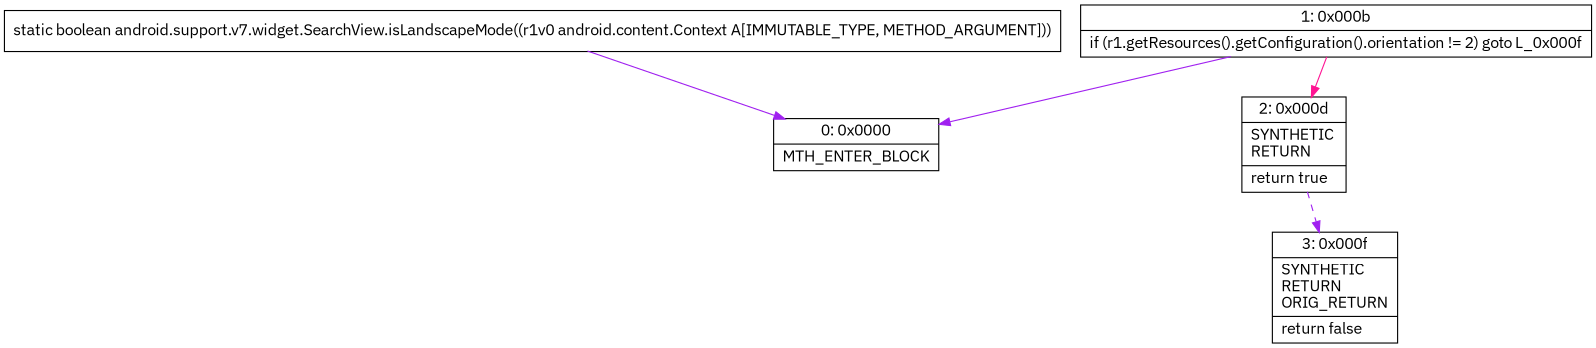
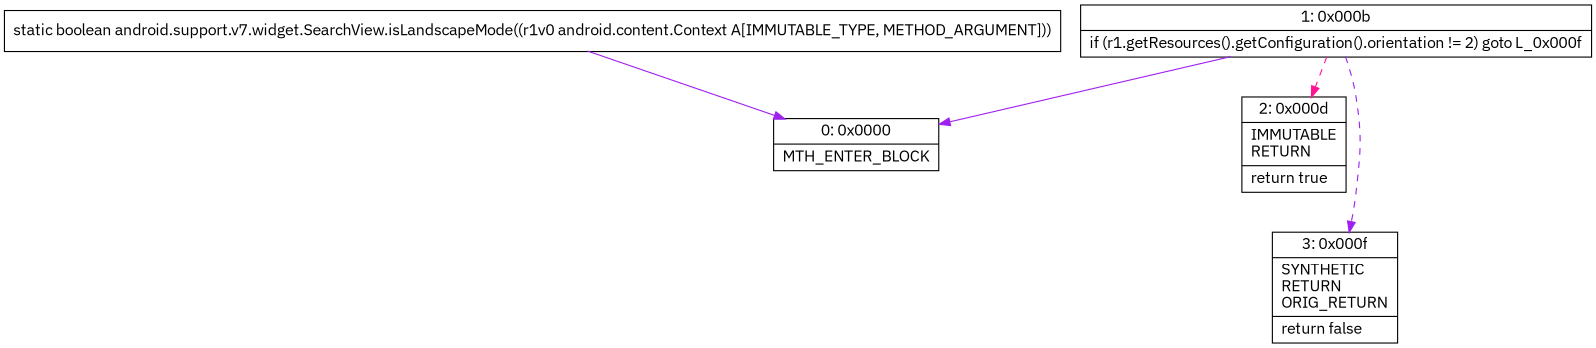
edge "1: 0x000b" -> "2: 0x000d": style solid -> dashed
node "2: 0x000d": text "SYNTHETIC" -> "IMMUTABLE"
edge "2: 0x000d" -> "3: 0x000f": now "1: 0x000b" -> "3: 0x000f"
